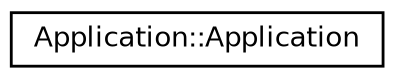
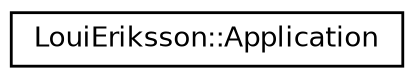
node "Application::Application": label "Application::Application" -> "LouiEriksson::Application"
